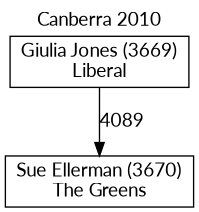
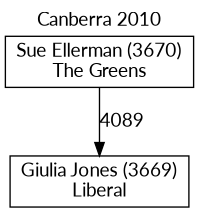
edge "Giulia Jones (3669) Liberal" -> "Sue Ellerman (3670) The Greens": reversed
